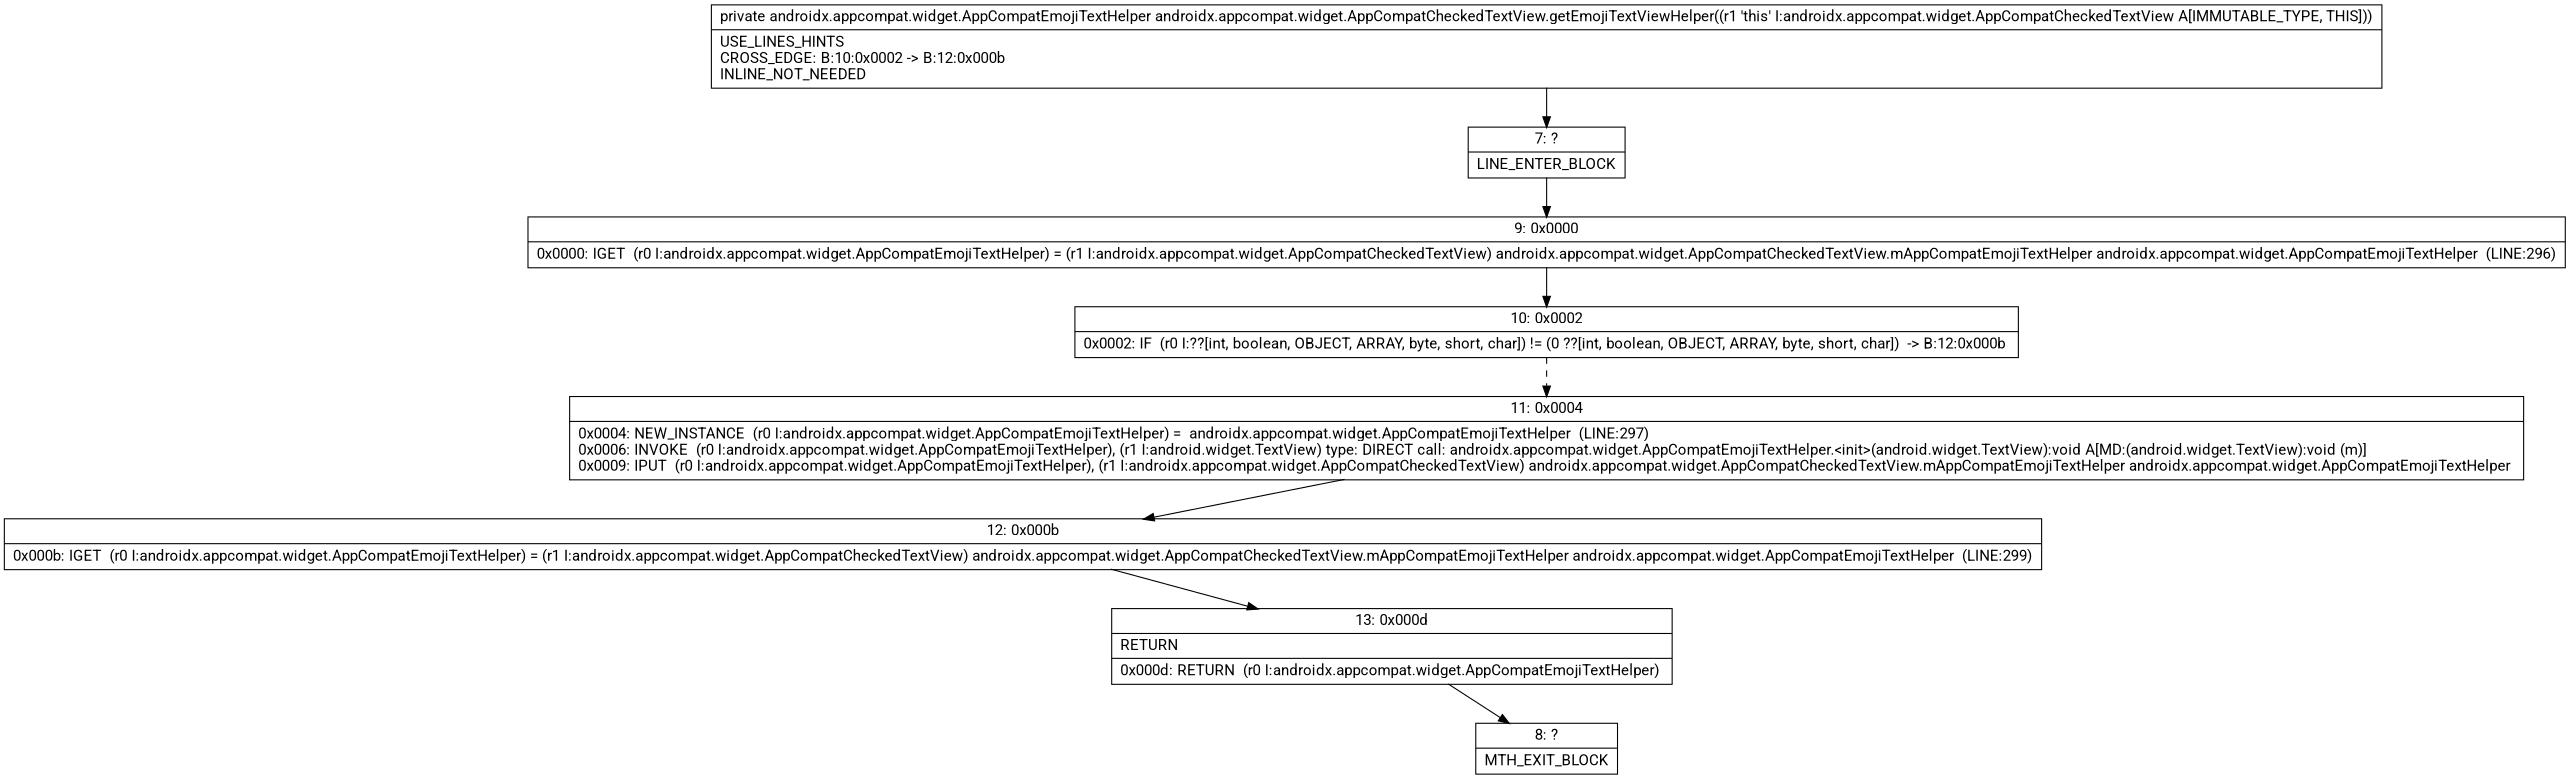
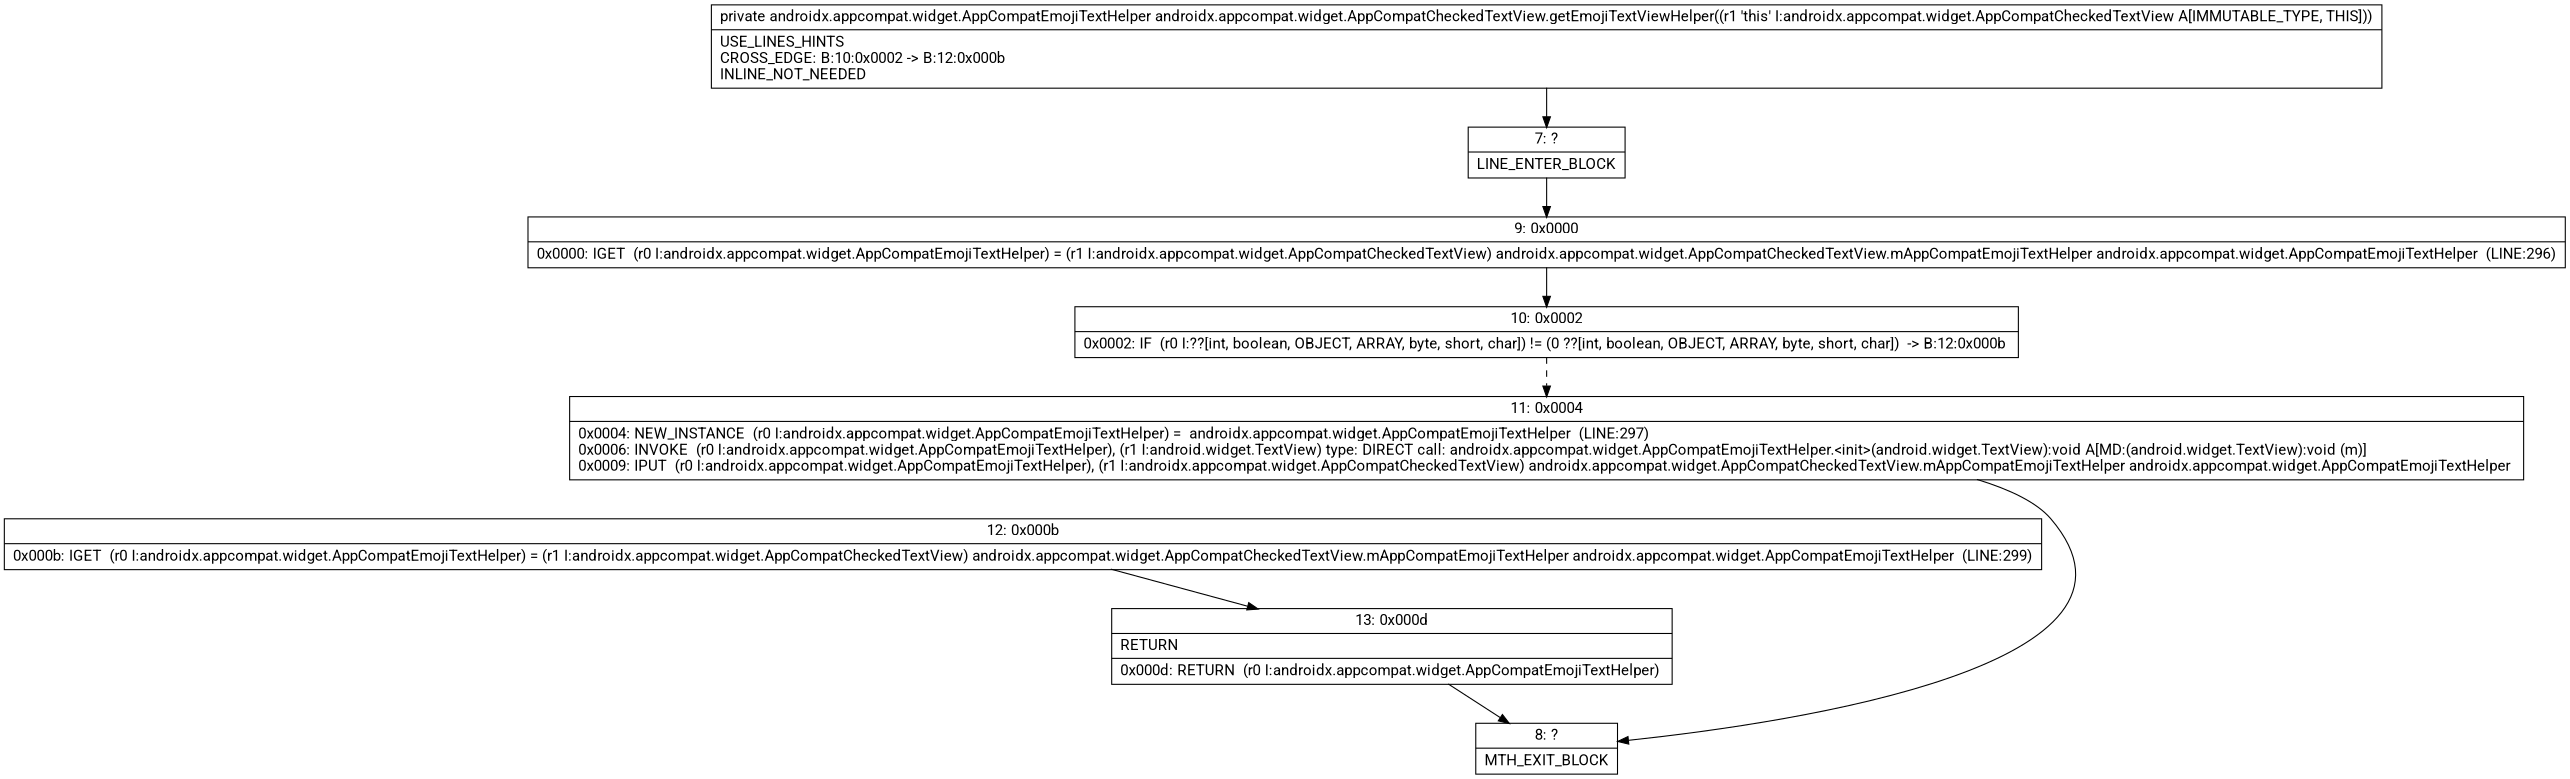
edge "11: 0x0004" -> "12: 0x000b": now "11: 0x0004" -> "8: ?"
